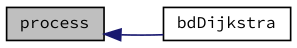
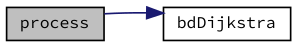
edge "bdDijkstra" -> "process": reversed
